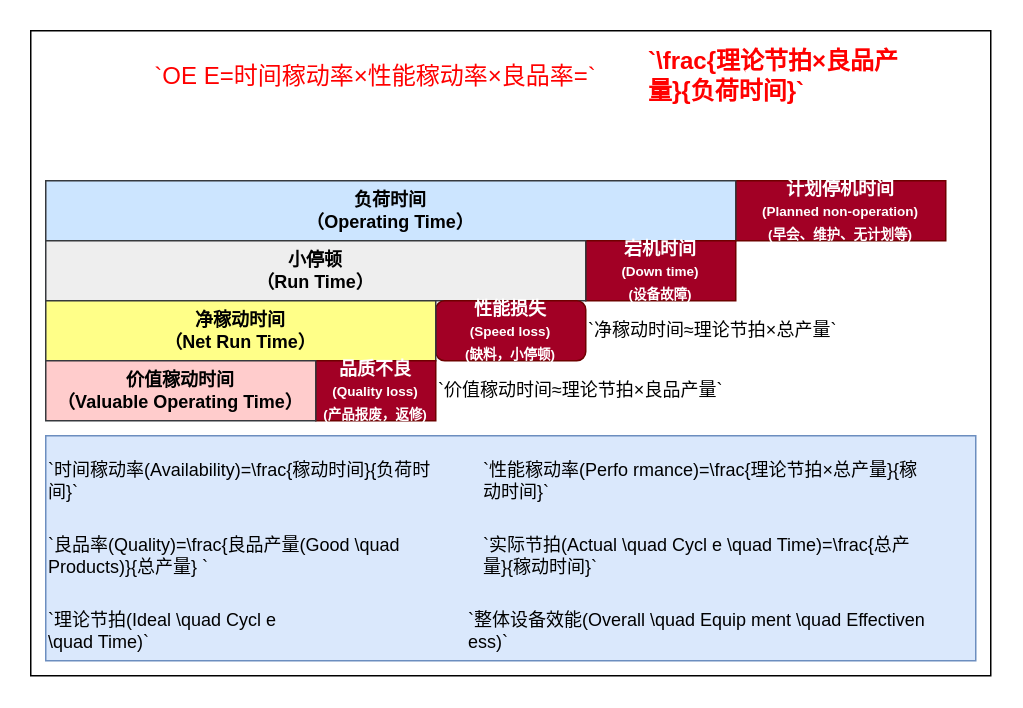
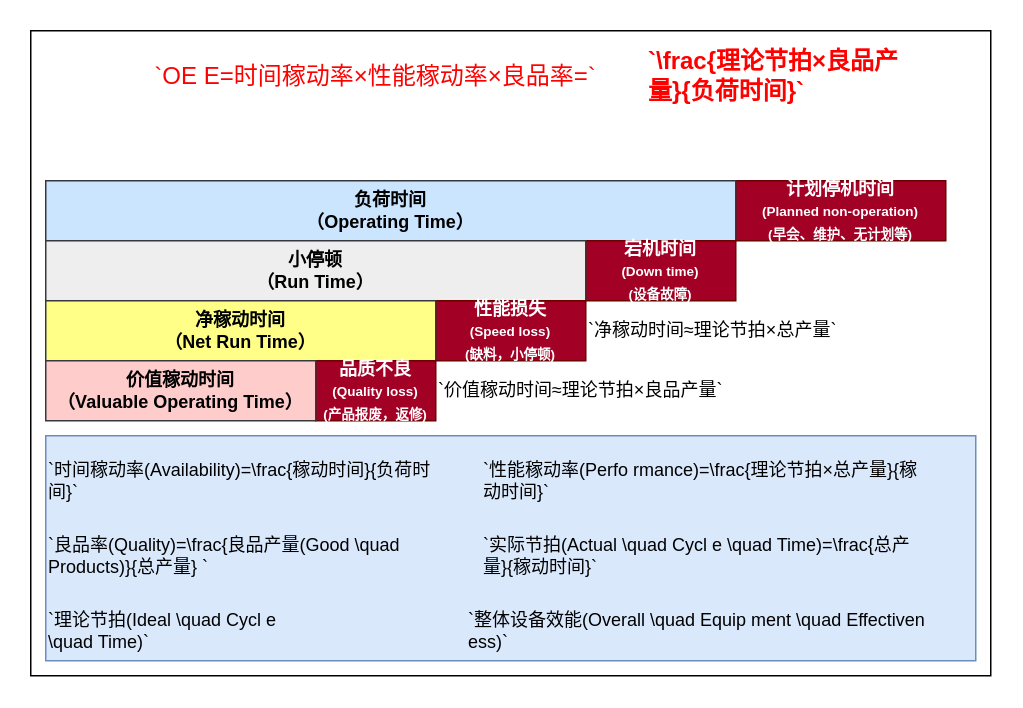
node "性能损失 (Speed loss) (缺料，小停顿)": shape rounded rectangle -> rectangle
